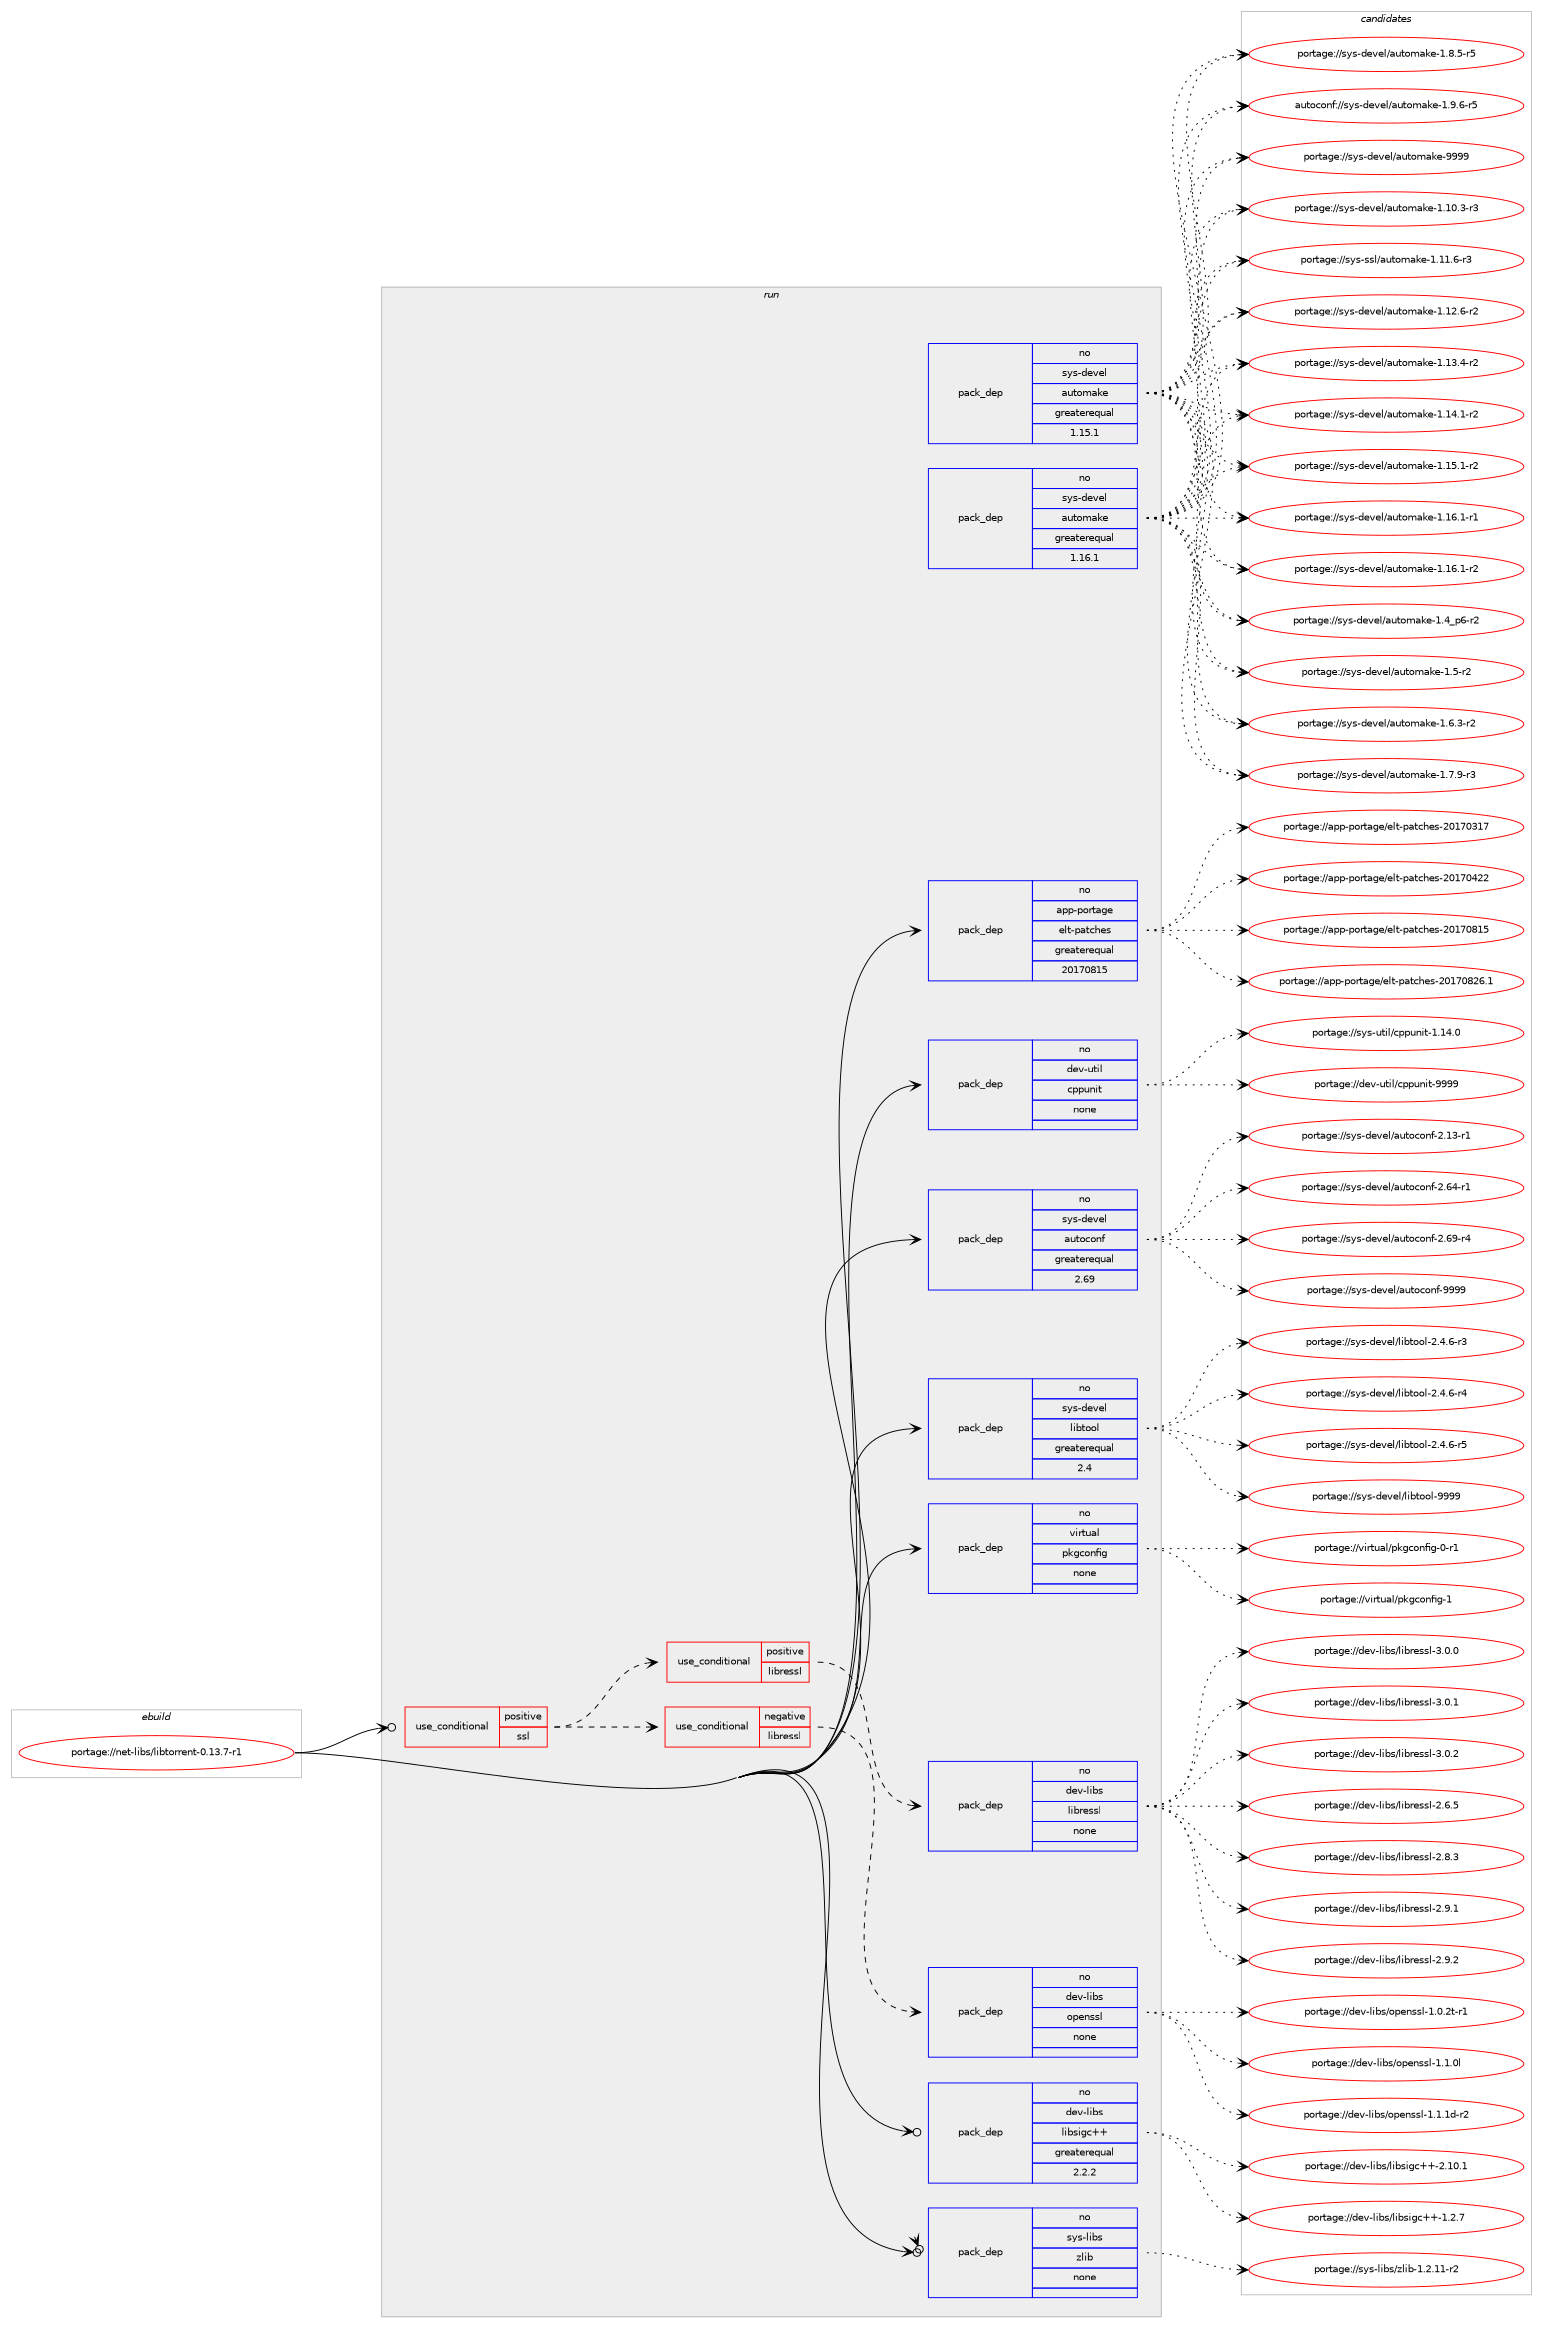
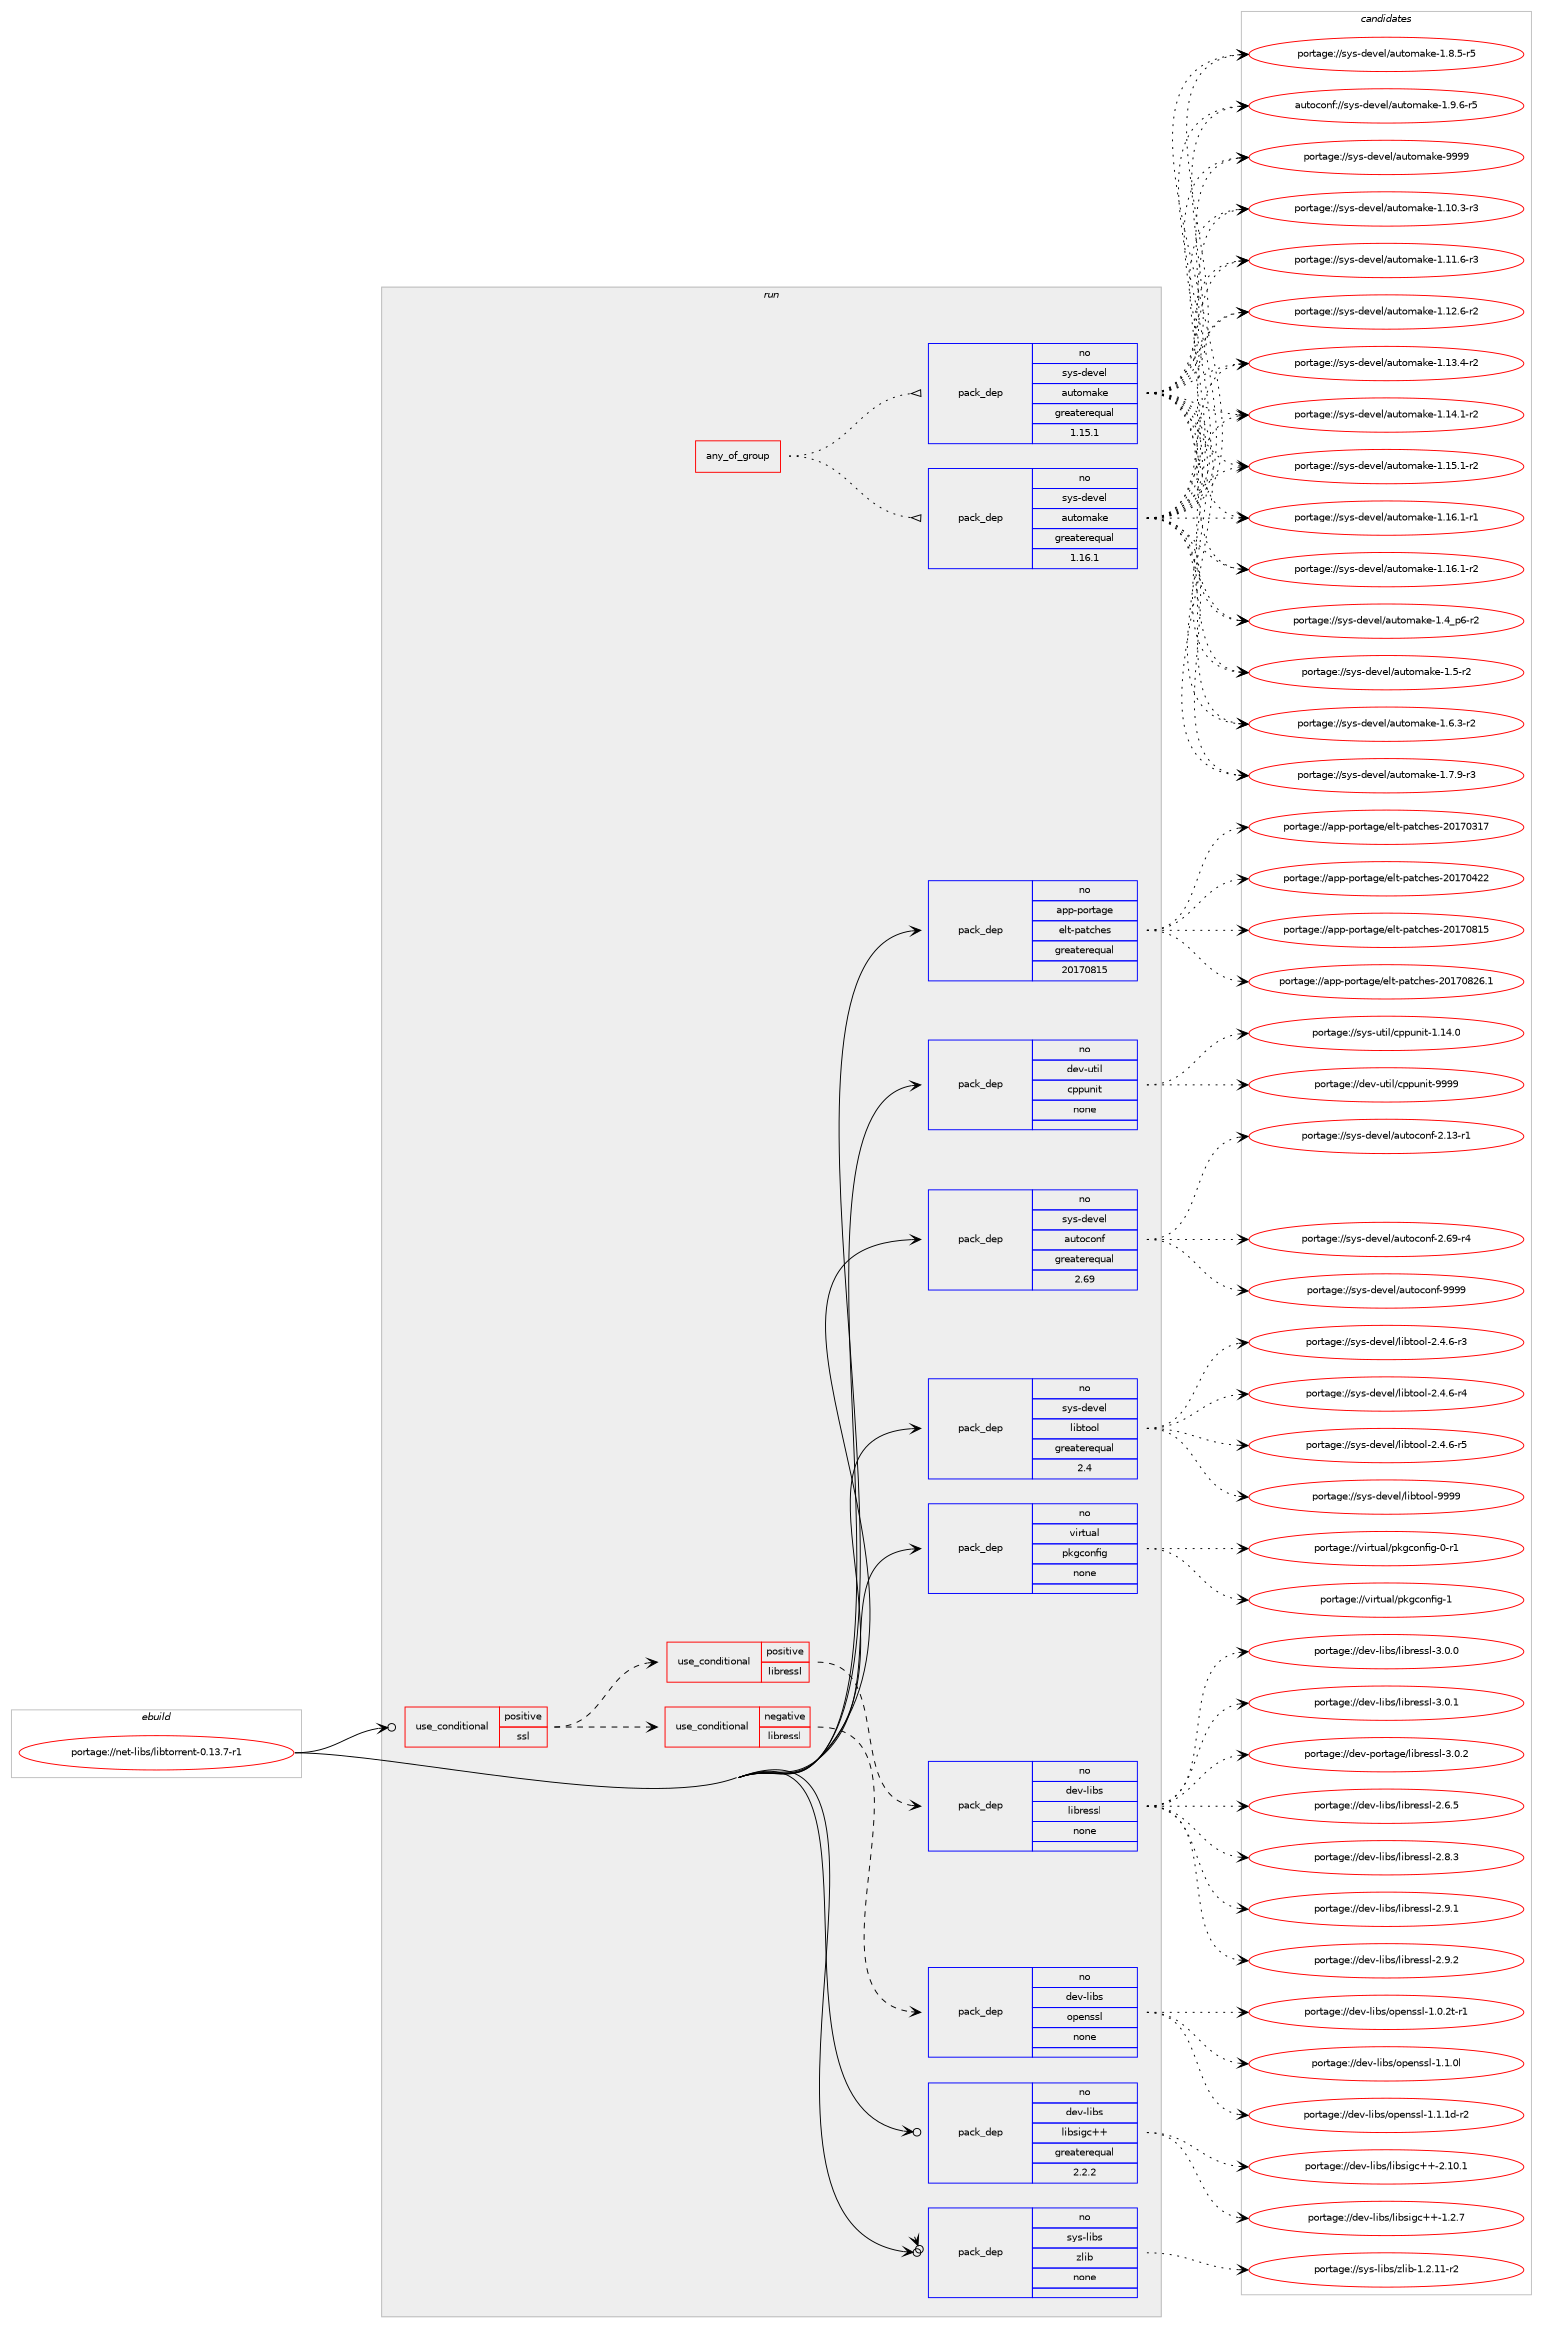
node "portage://sys-ssl/automake-1.11.6-r3": label "portage://sys-ssl/automake-1.11.6-r3" -> "portage://sys-devel/automake-1.11.6-r3"
node "any_of_group": added
node "portage://sys-devel/autoconf-2.64-r1": removed
node "portage://dev-libs/libressl-3.0.2": label "portage://dev-libs/libressl-3.0.2" -> "portage://dev-portage/libressl-3.0.2"
